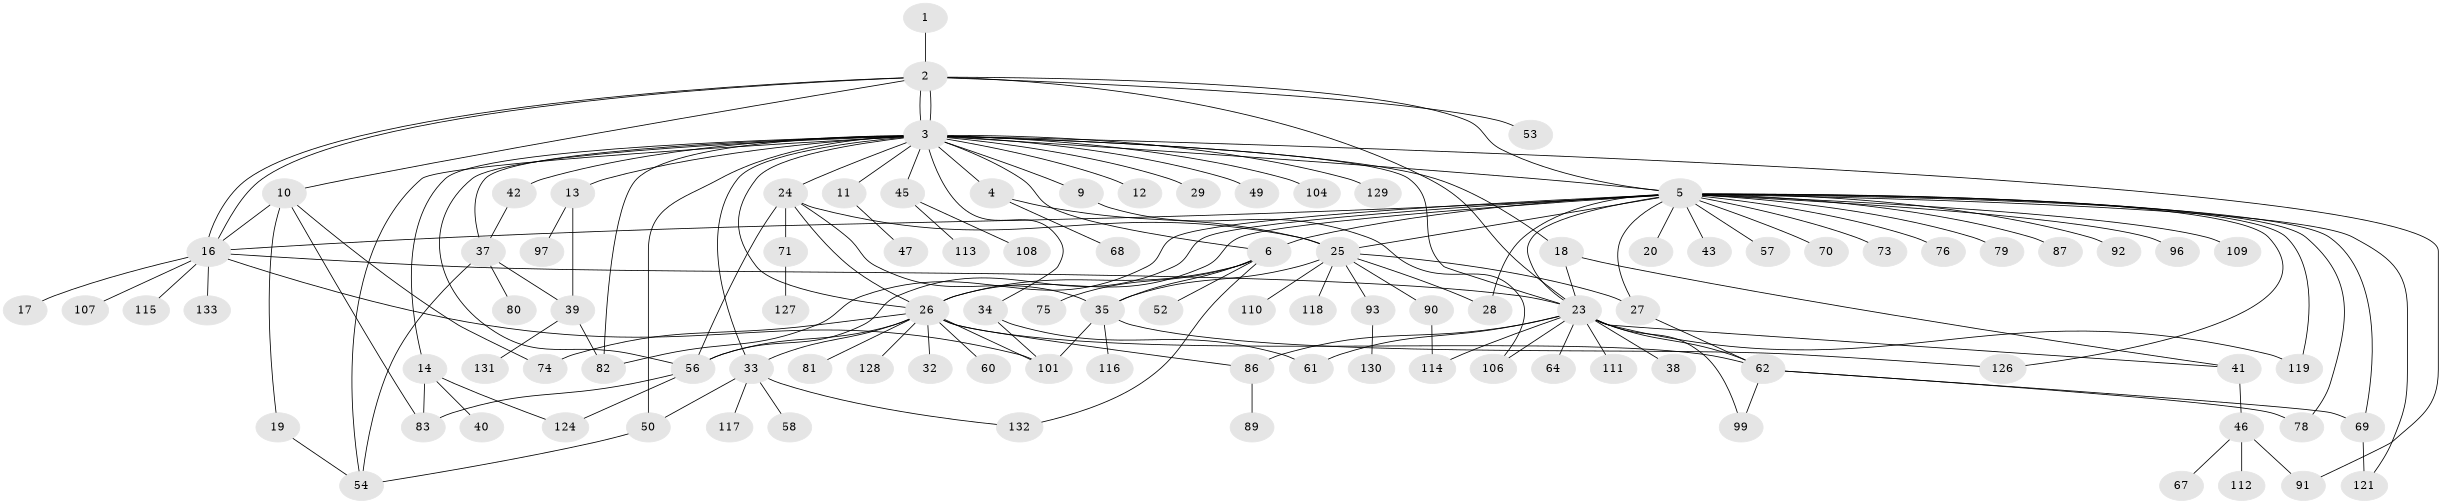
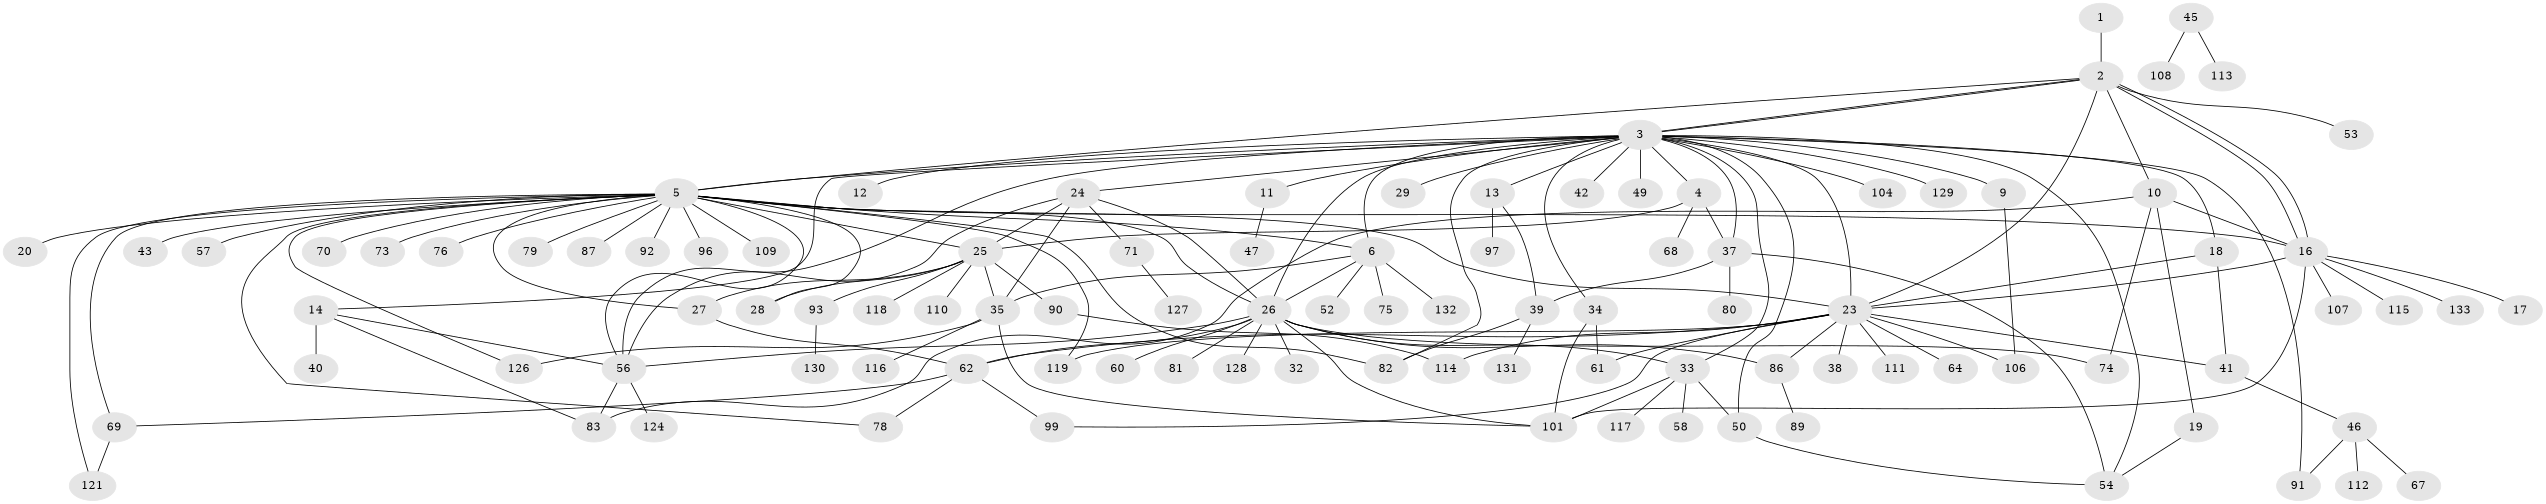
edge "3" -- "45": removed
edge "42" -- "37": now "4" -- "37"
edge "14" -- "124": now "14" -- "56"
edge "33" -- "132": now "33" -- "101"
